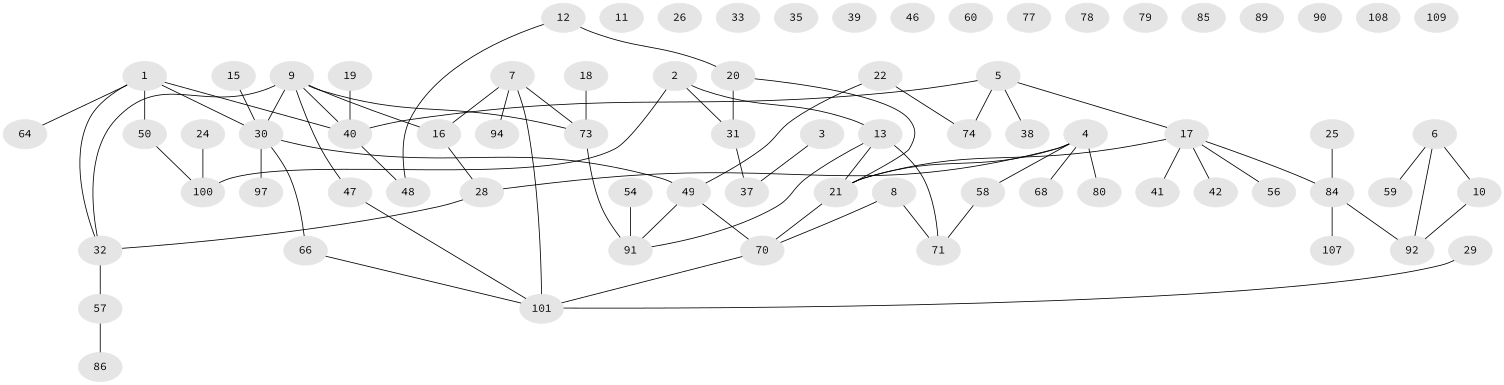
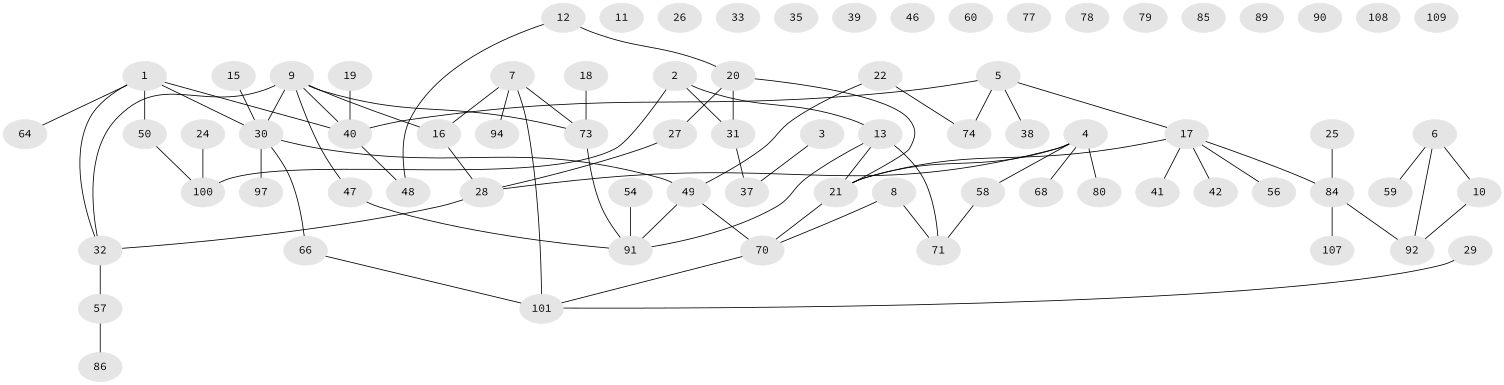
node "27": added
edge "47" -- "101": now "47" -- "91"
